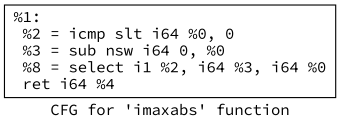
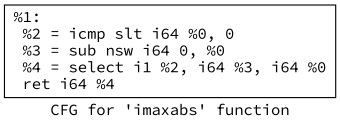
node "%1:": text "%8 = select i1 %2, i64 %3, i64 %0" -> "%4 = select i1 %2, i64 %3, i64 %0"
